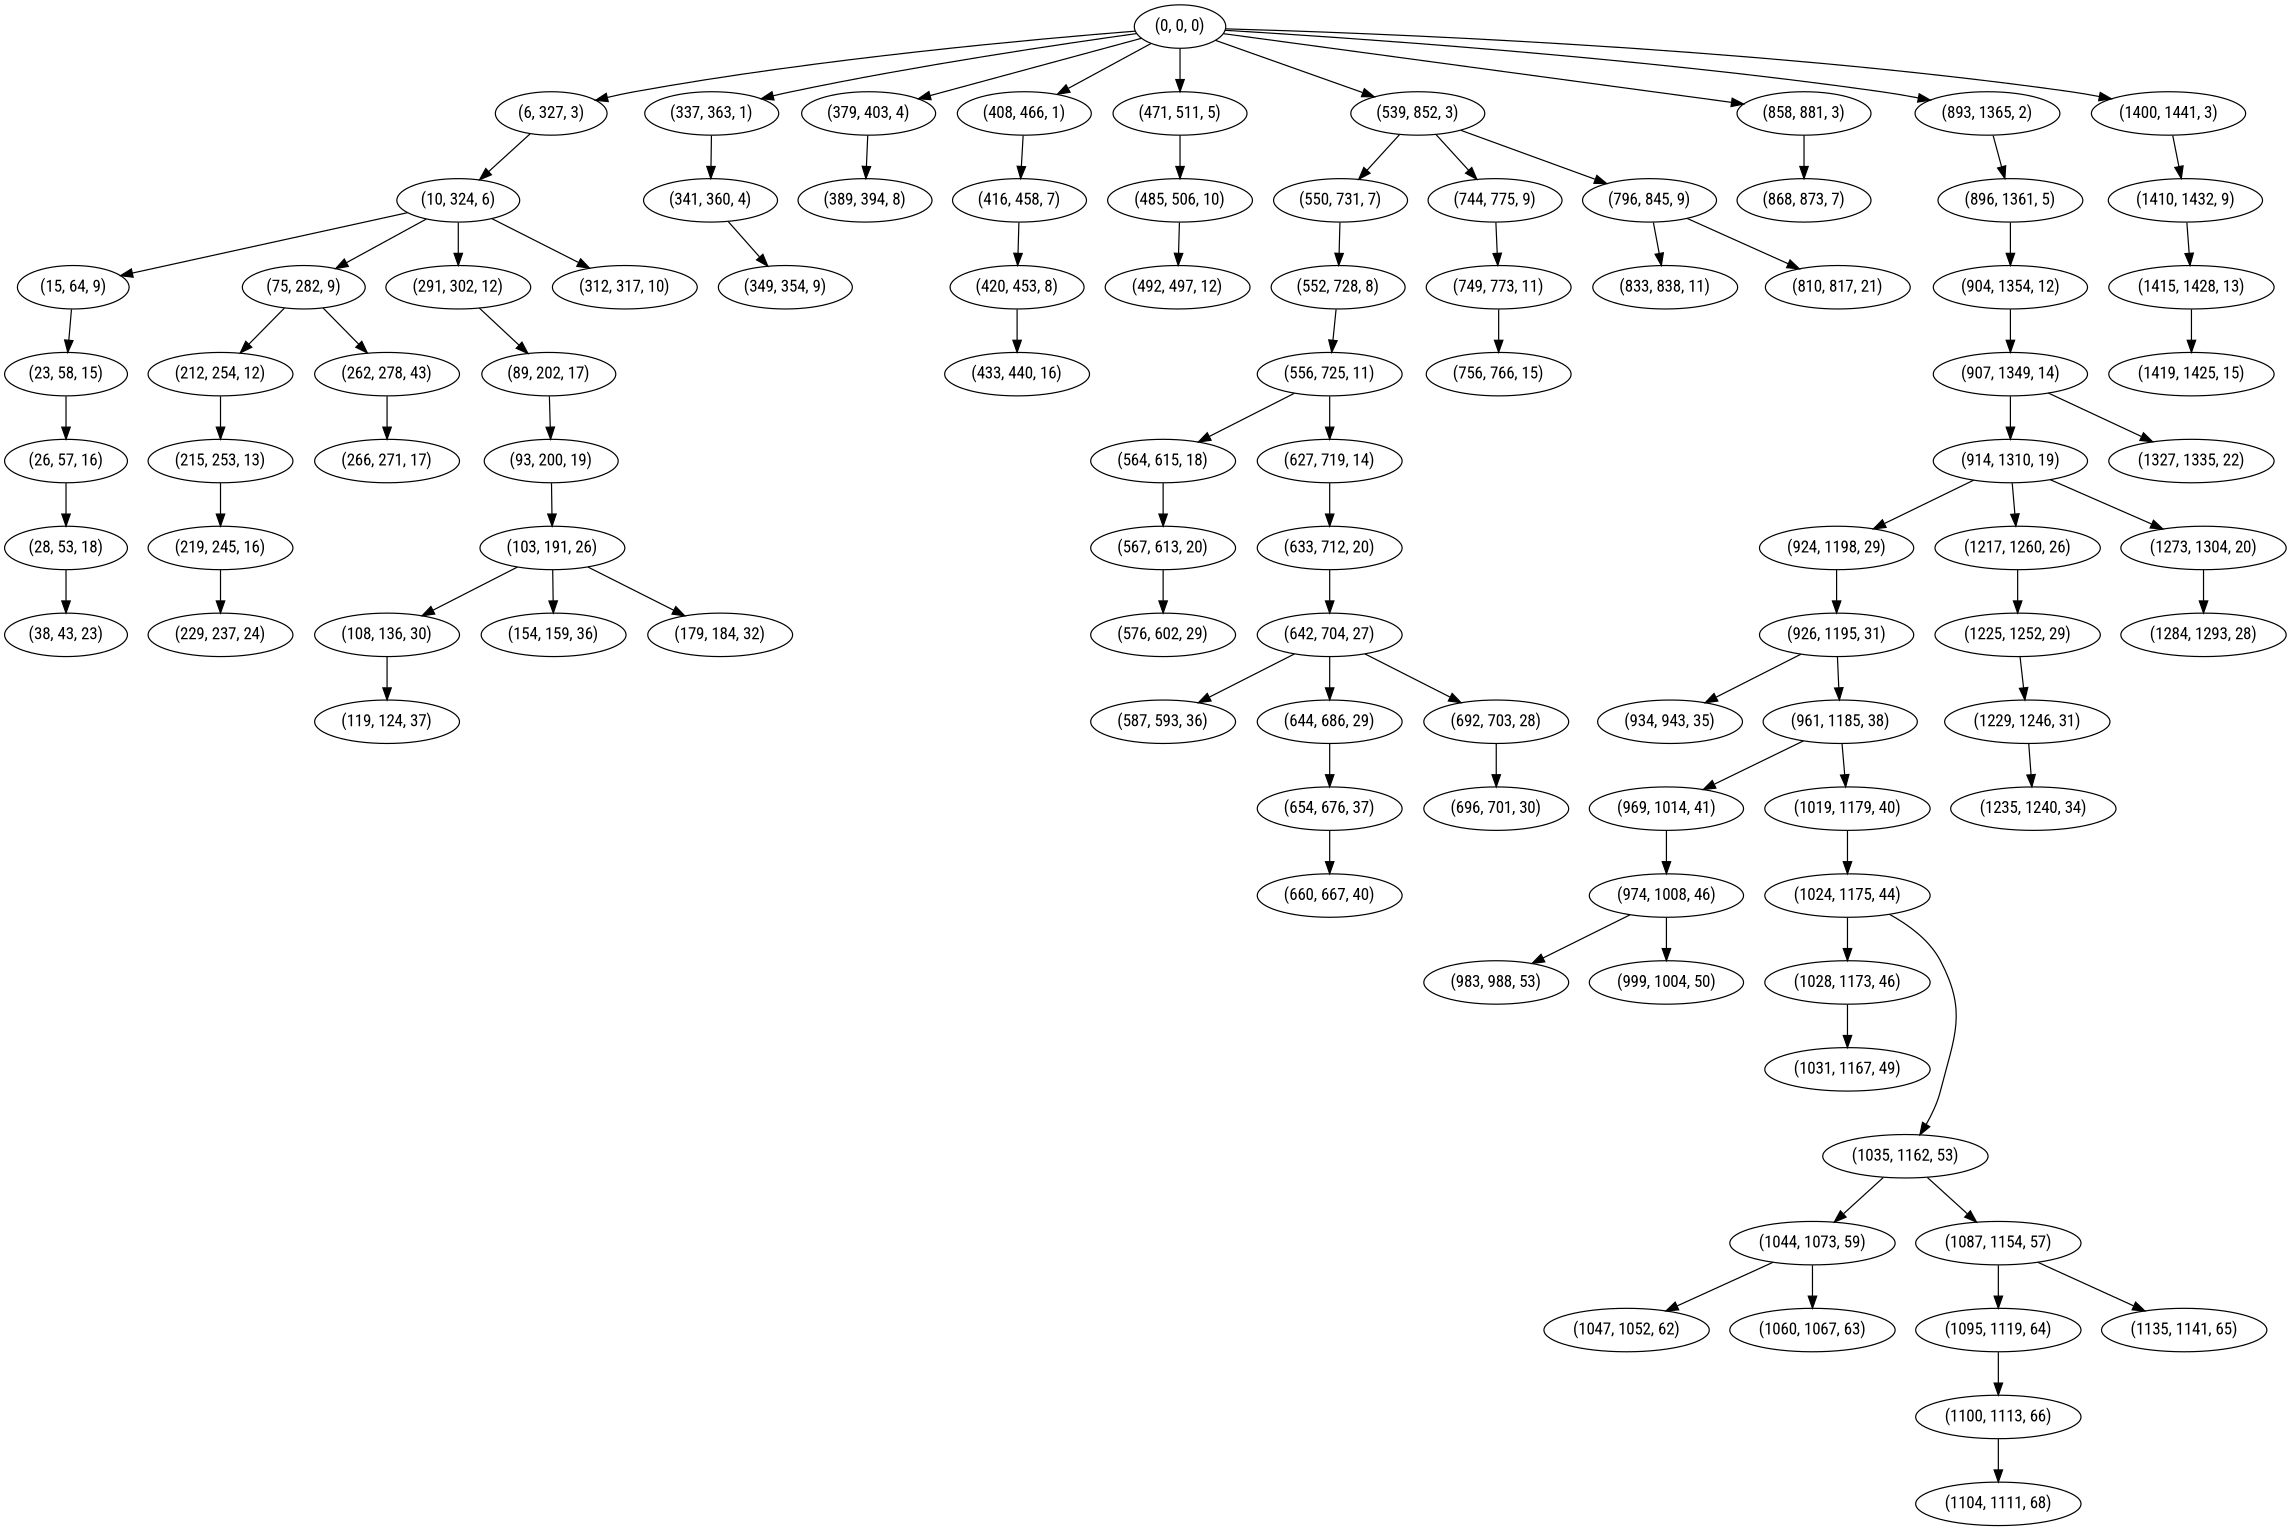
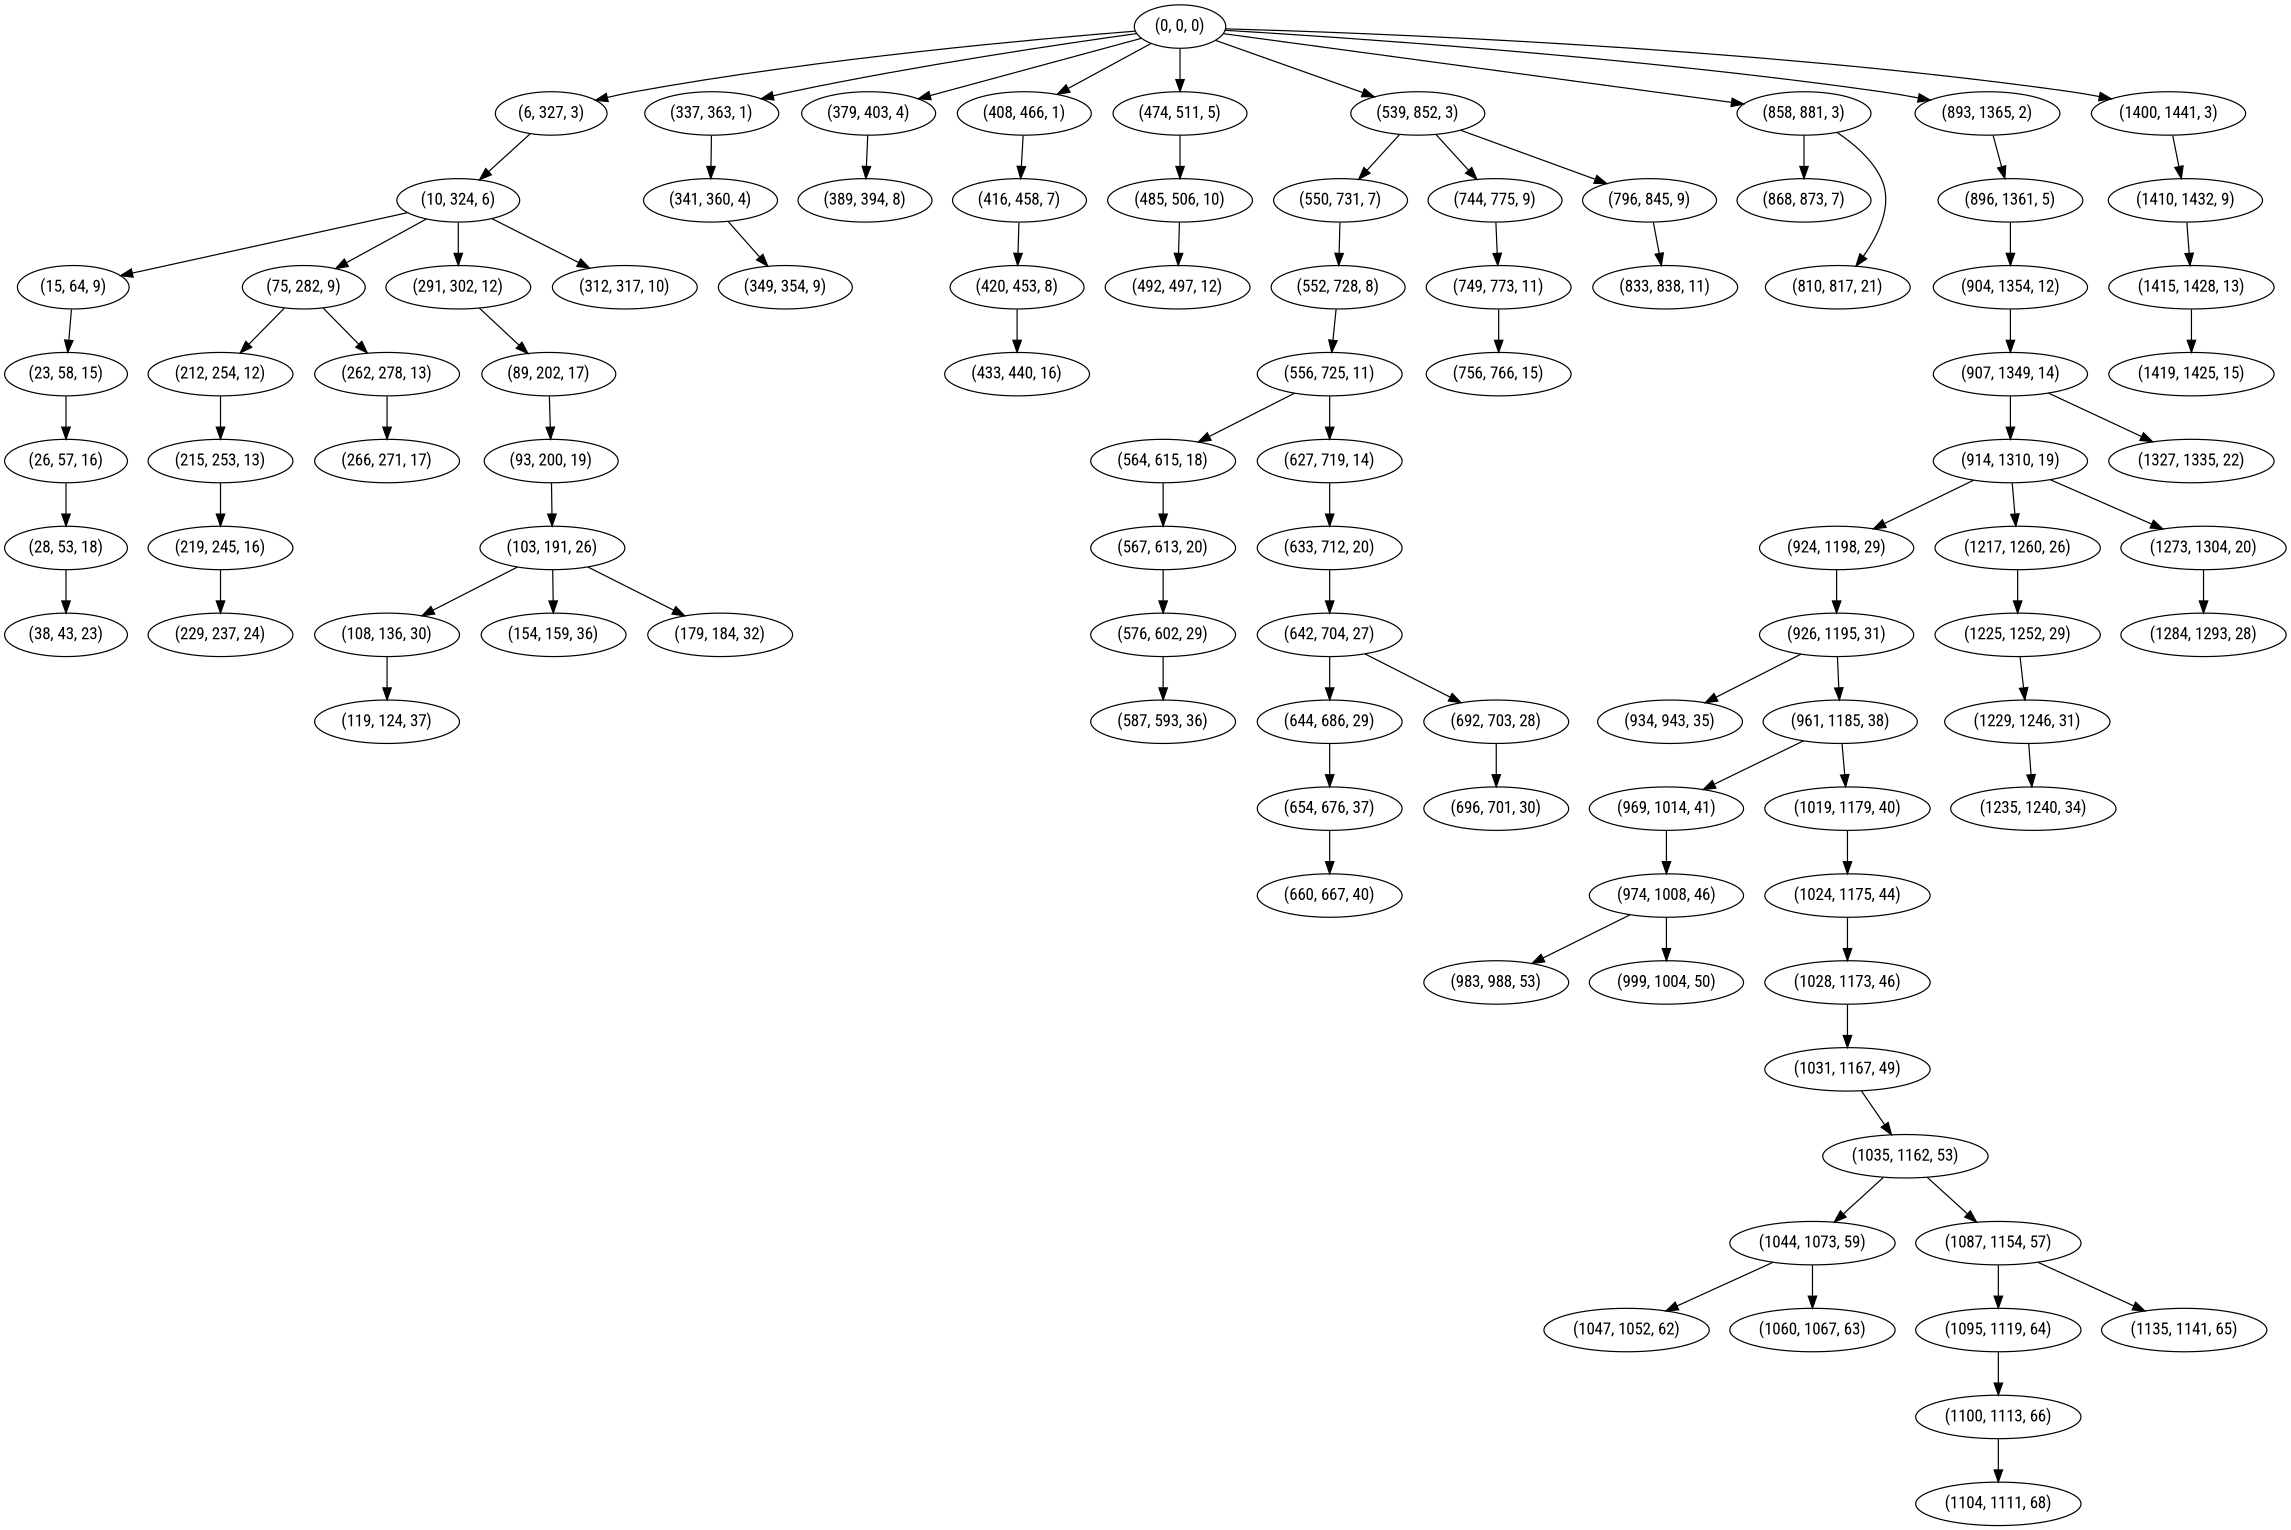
node "(471, 511, 5)": label "(471, 511, 5)" -> "(474, 511, 5)"
edge "(796, 845, 9)" -> "(810, 817, 21)": now "(858, 881, 3)" -> "(810, 817, 21)"
node "(262, 278, 43)": label "(262, 278, 43)" -> "(262, 278, 13)"
edge "(642, 704, 27)" -> "(587, 593, 36)": now "(576, 602, 29)" -> "(587, 593, 36)"
edge "(1024, 1175, 44)" -> "(1035, 1162, 53)": now "(1031, 1167, 49)" -> "(1035, 1162, 53)"
